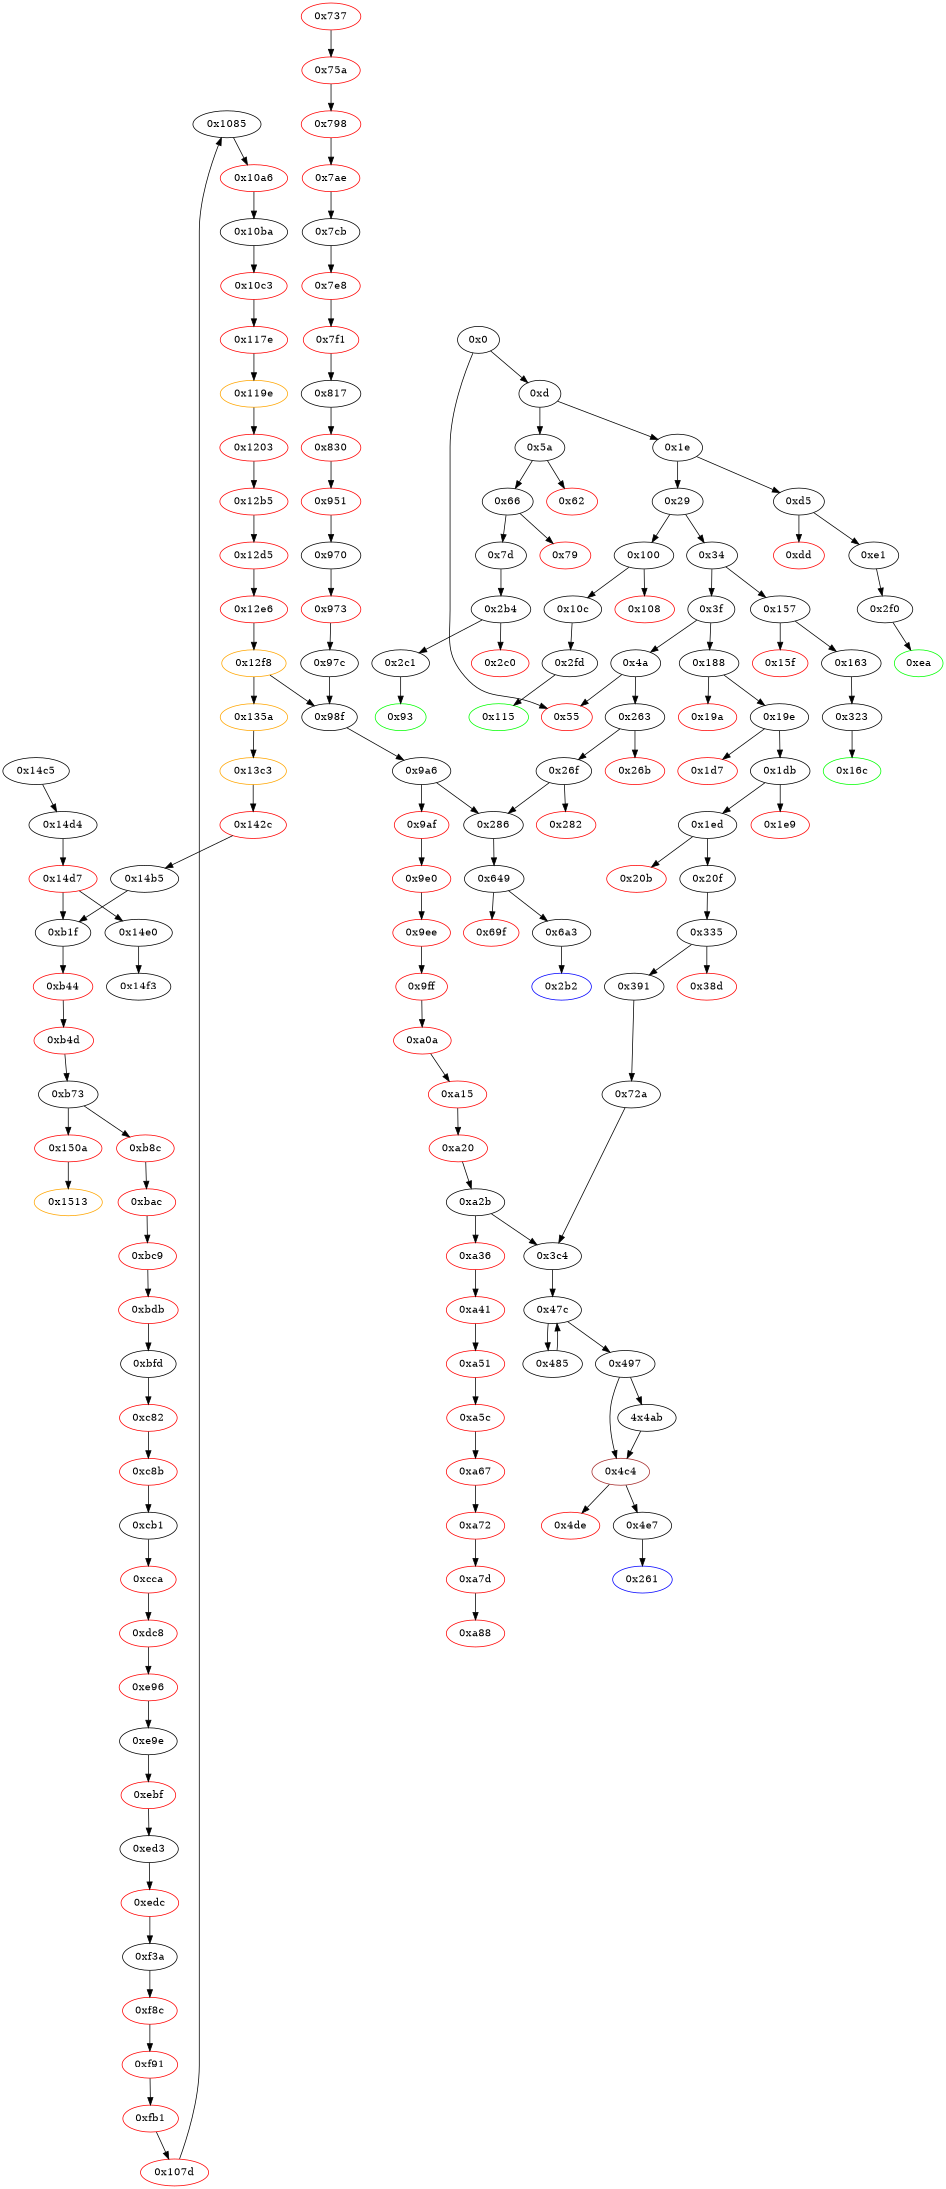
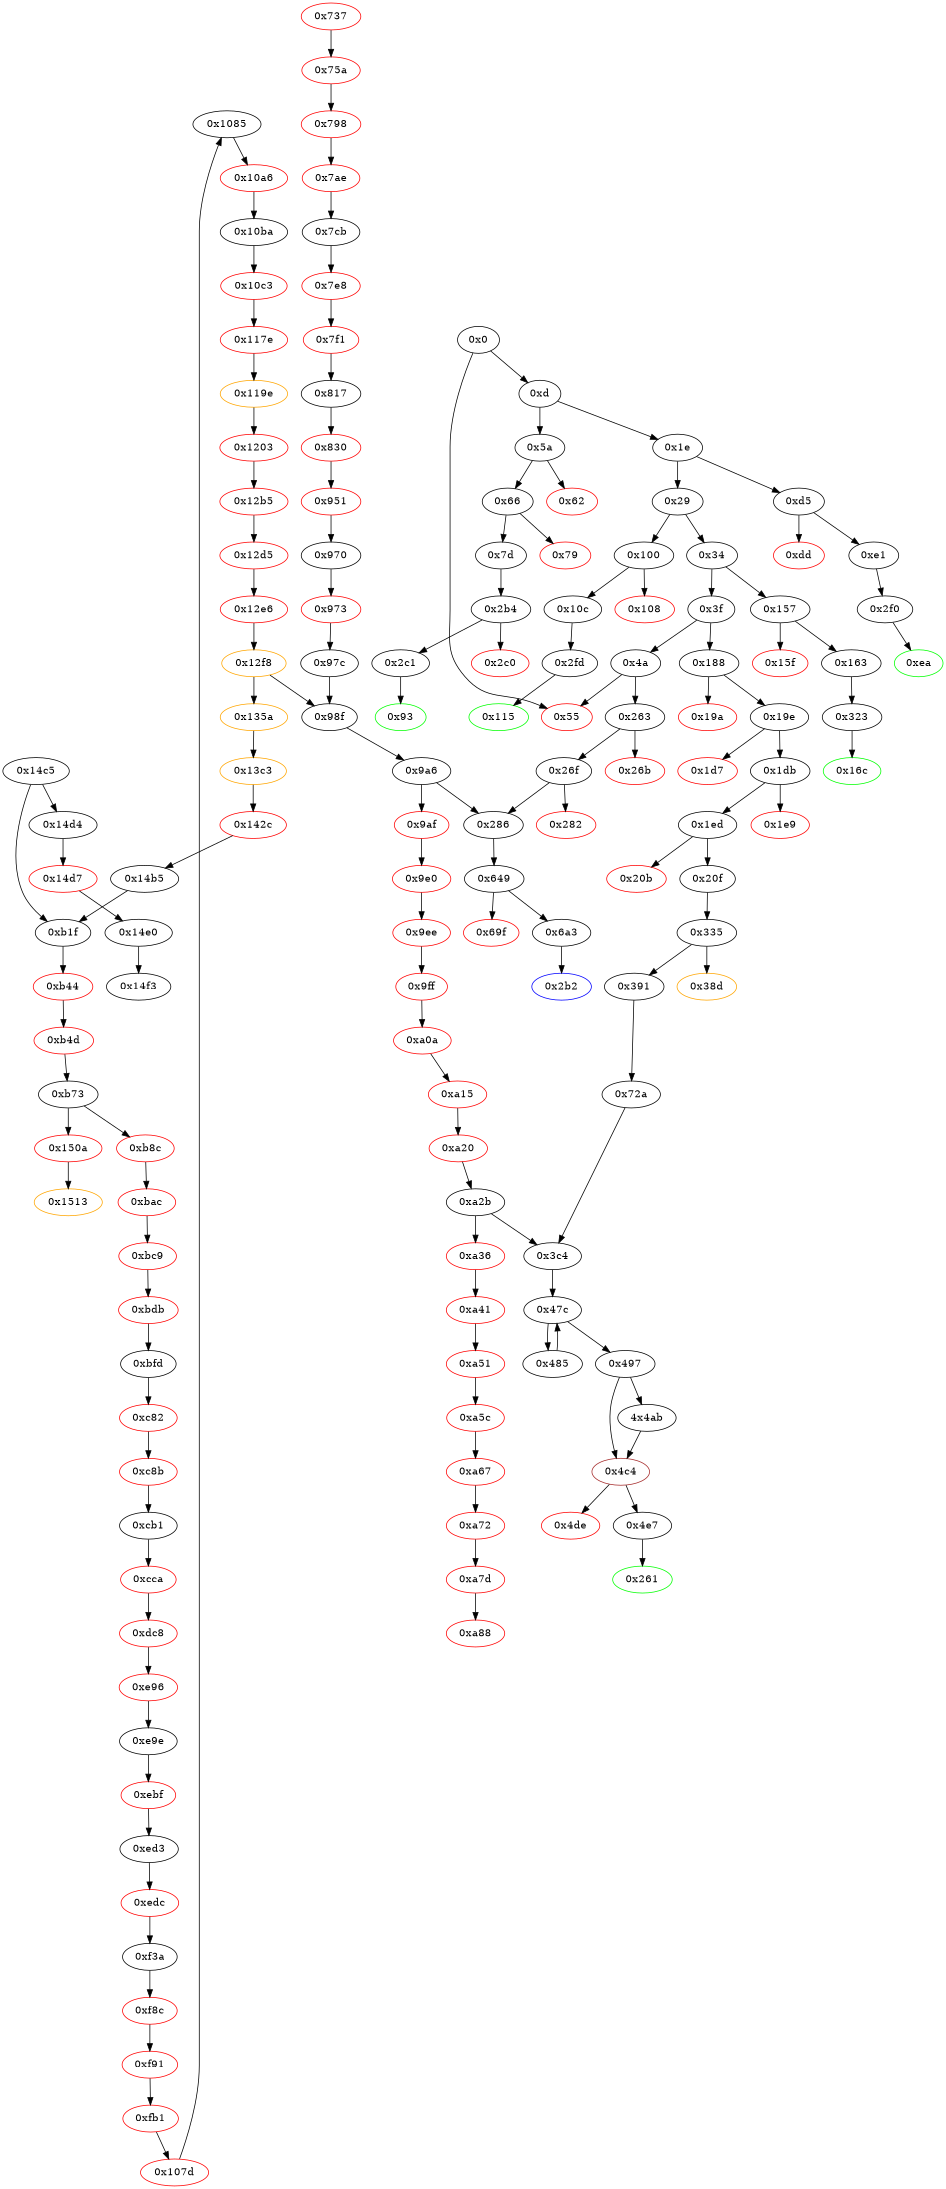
edge "0x14d7" -> "0xb1f": now "0x14c5" -> "0xb1f"
node "0x38d": color red -> orange
node "0x261": color blue -> green
